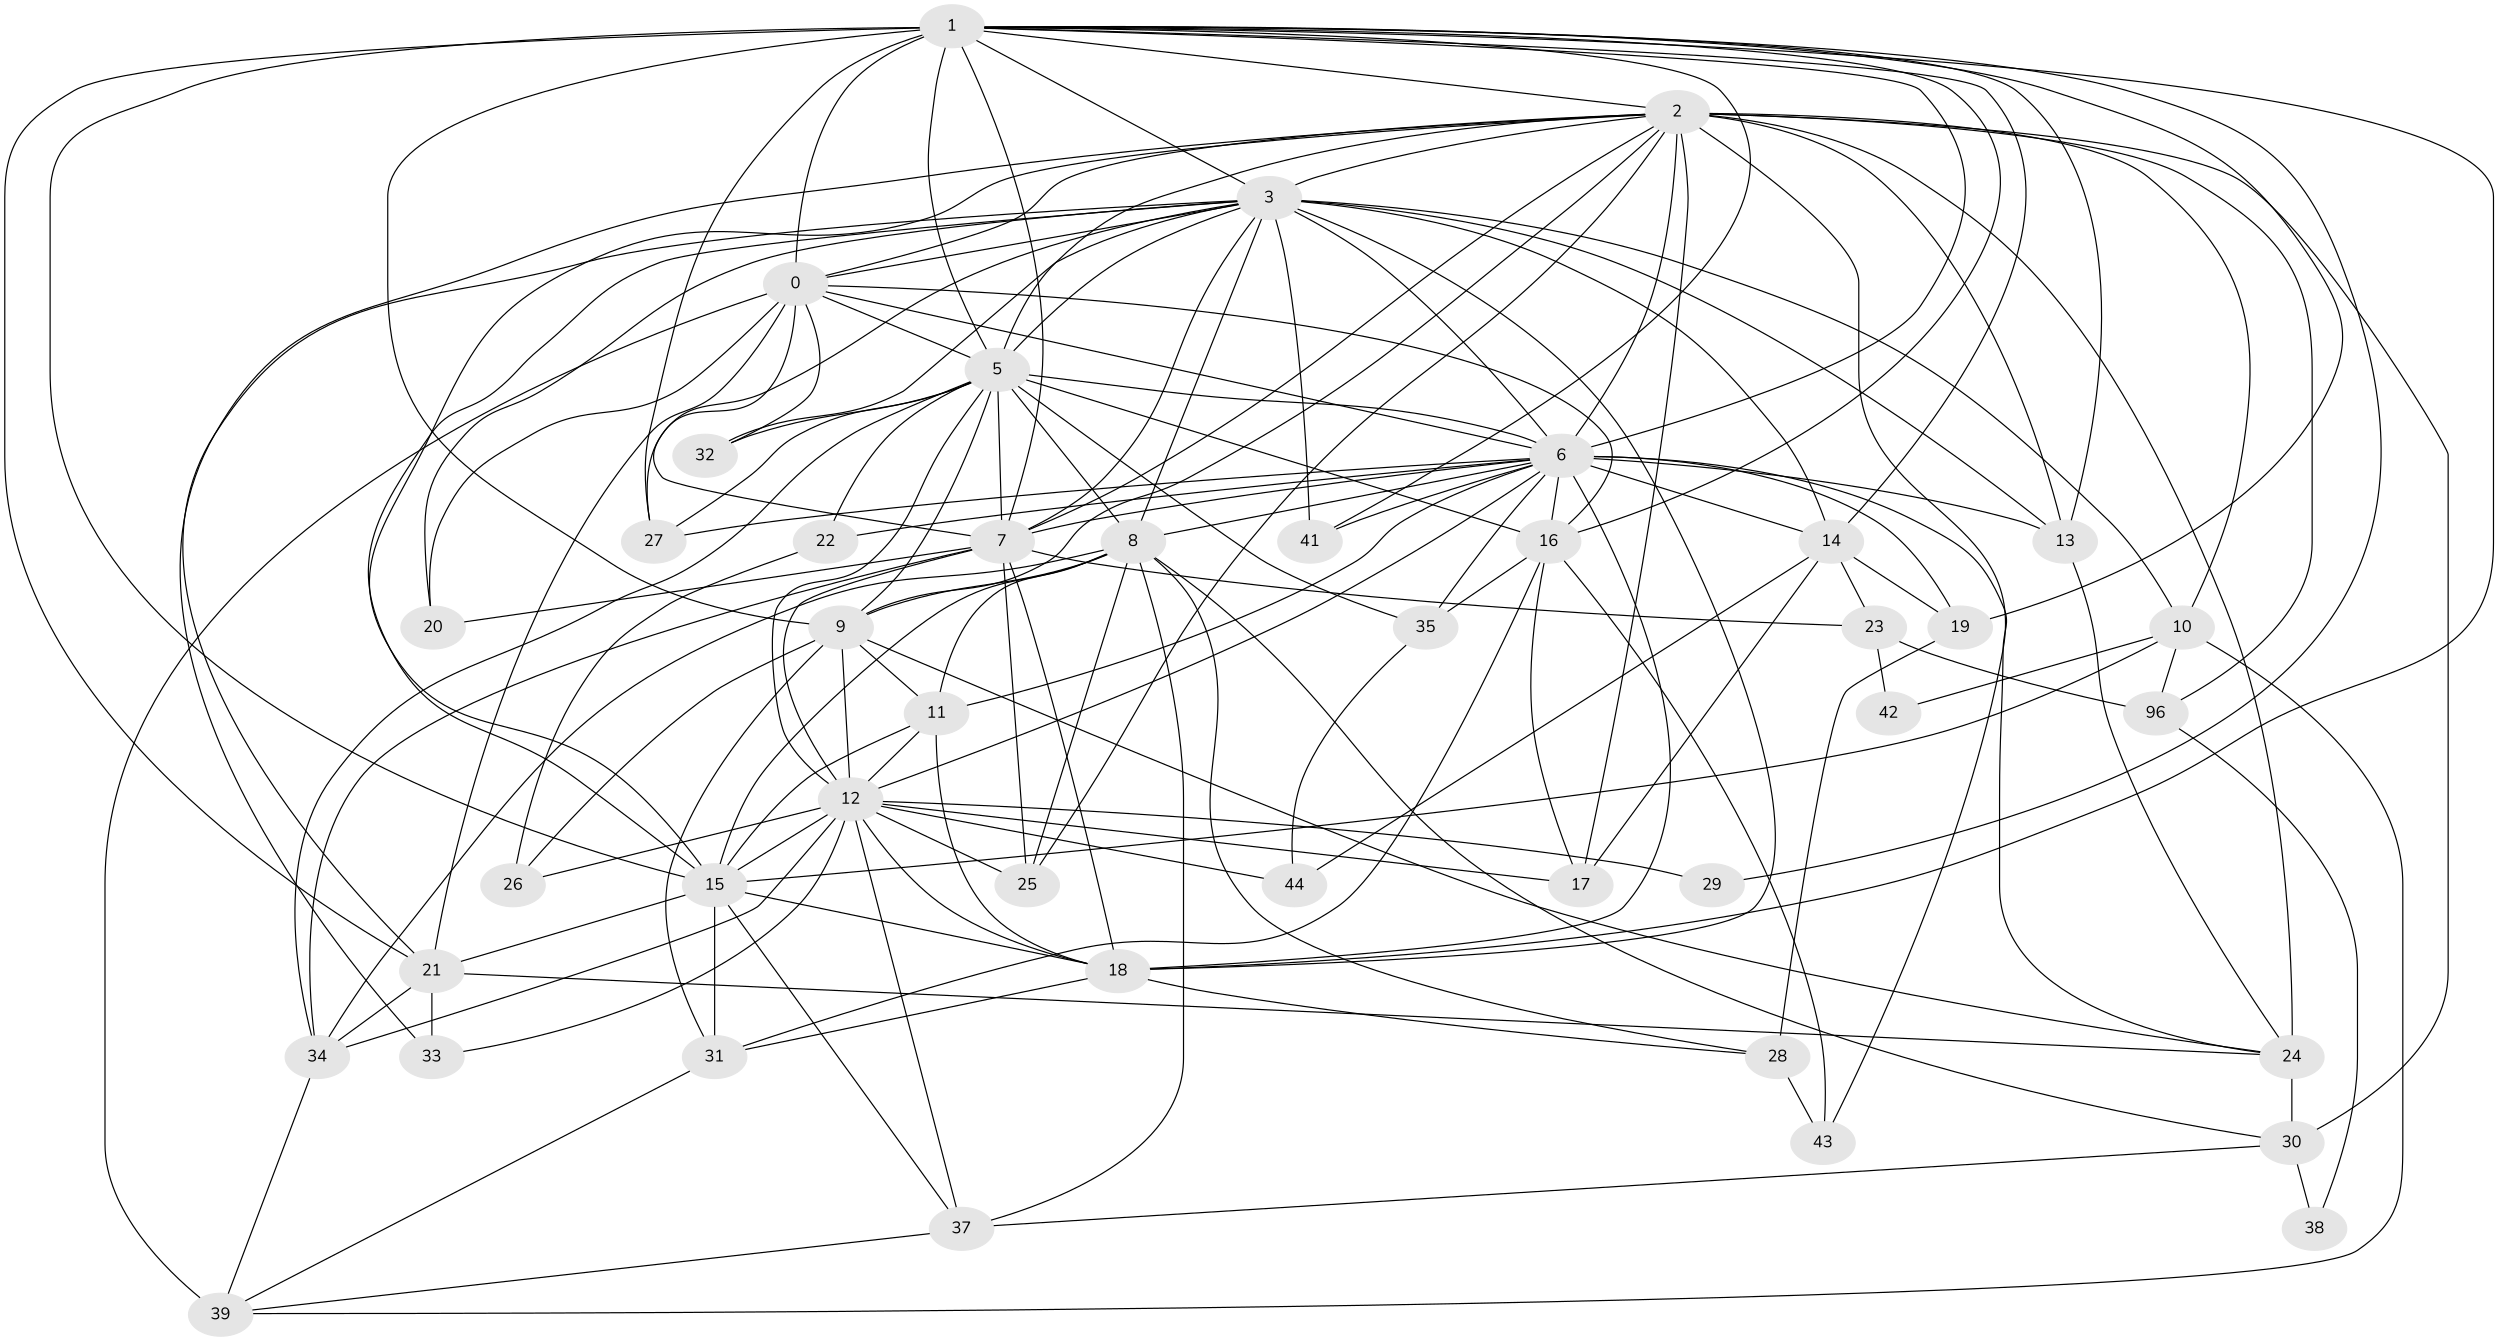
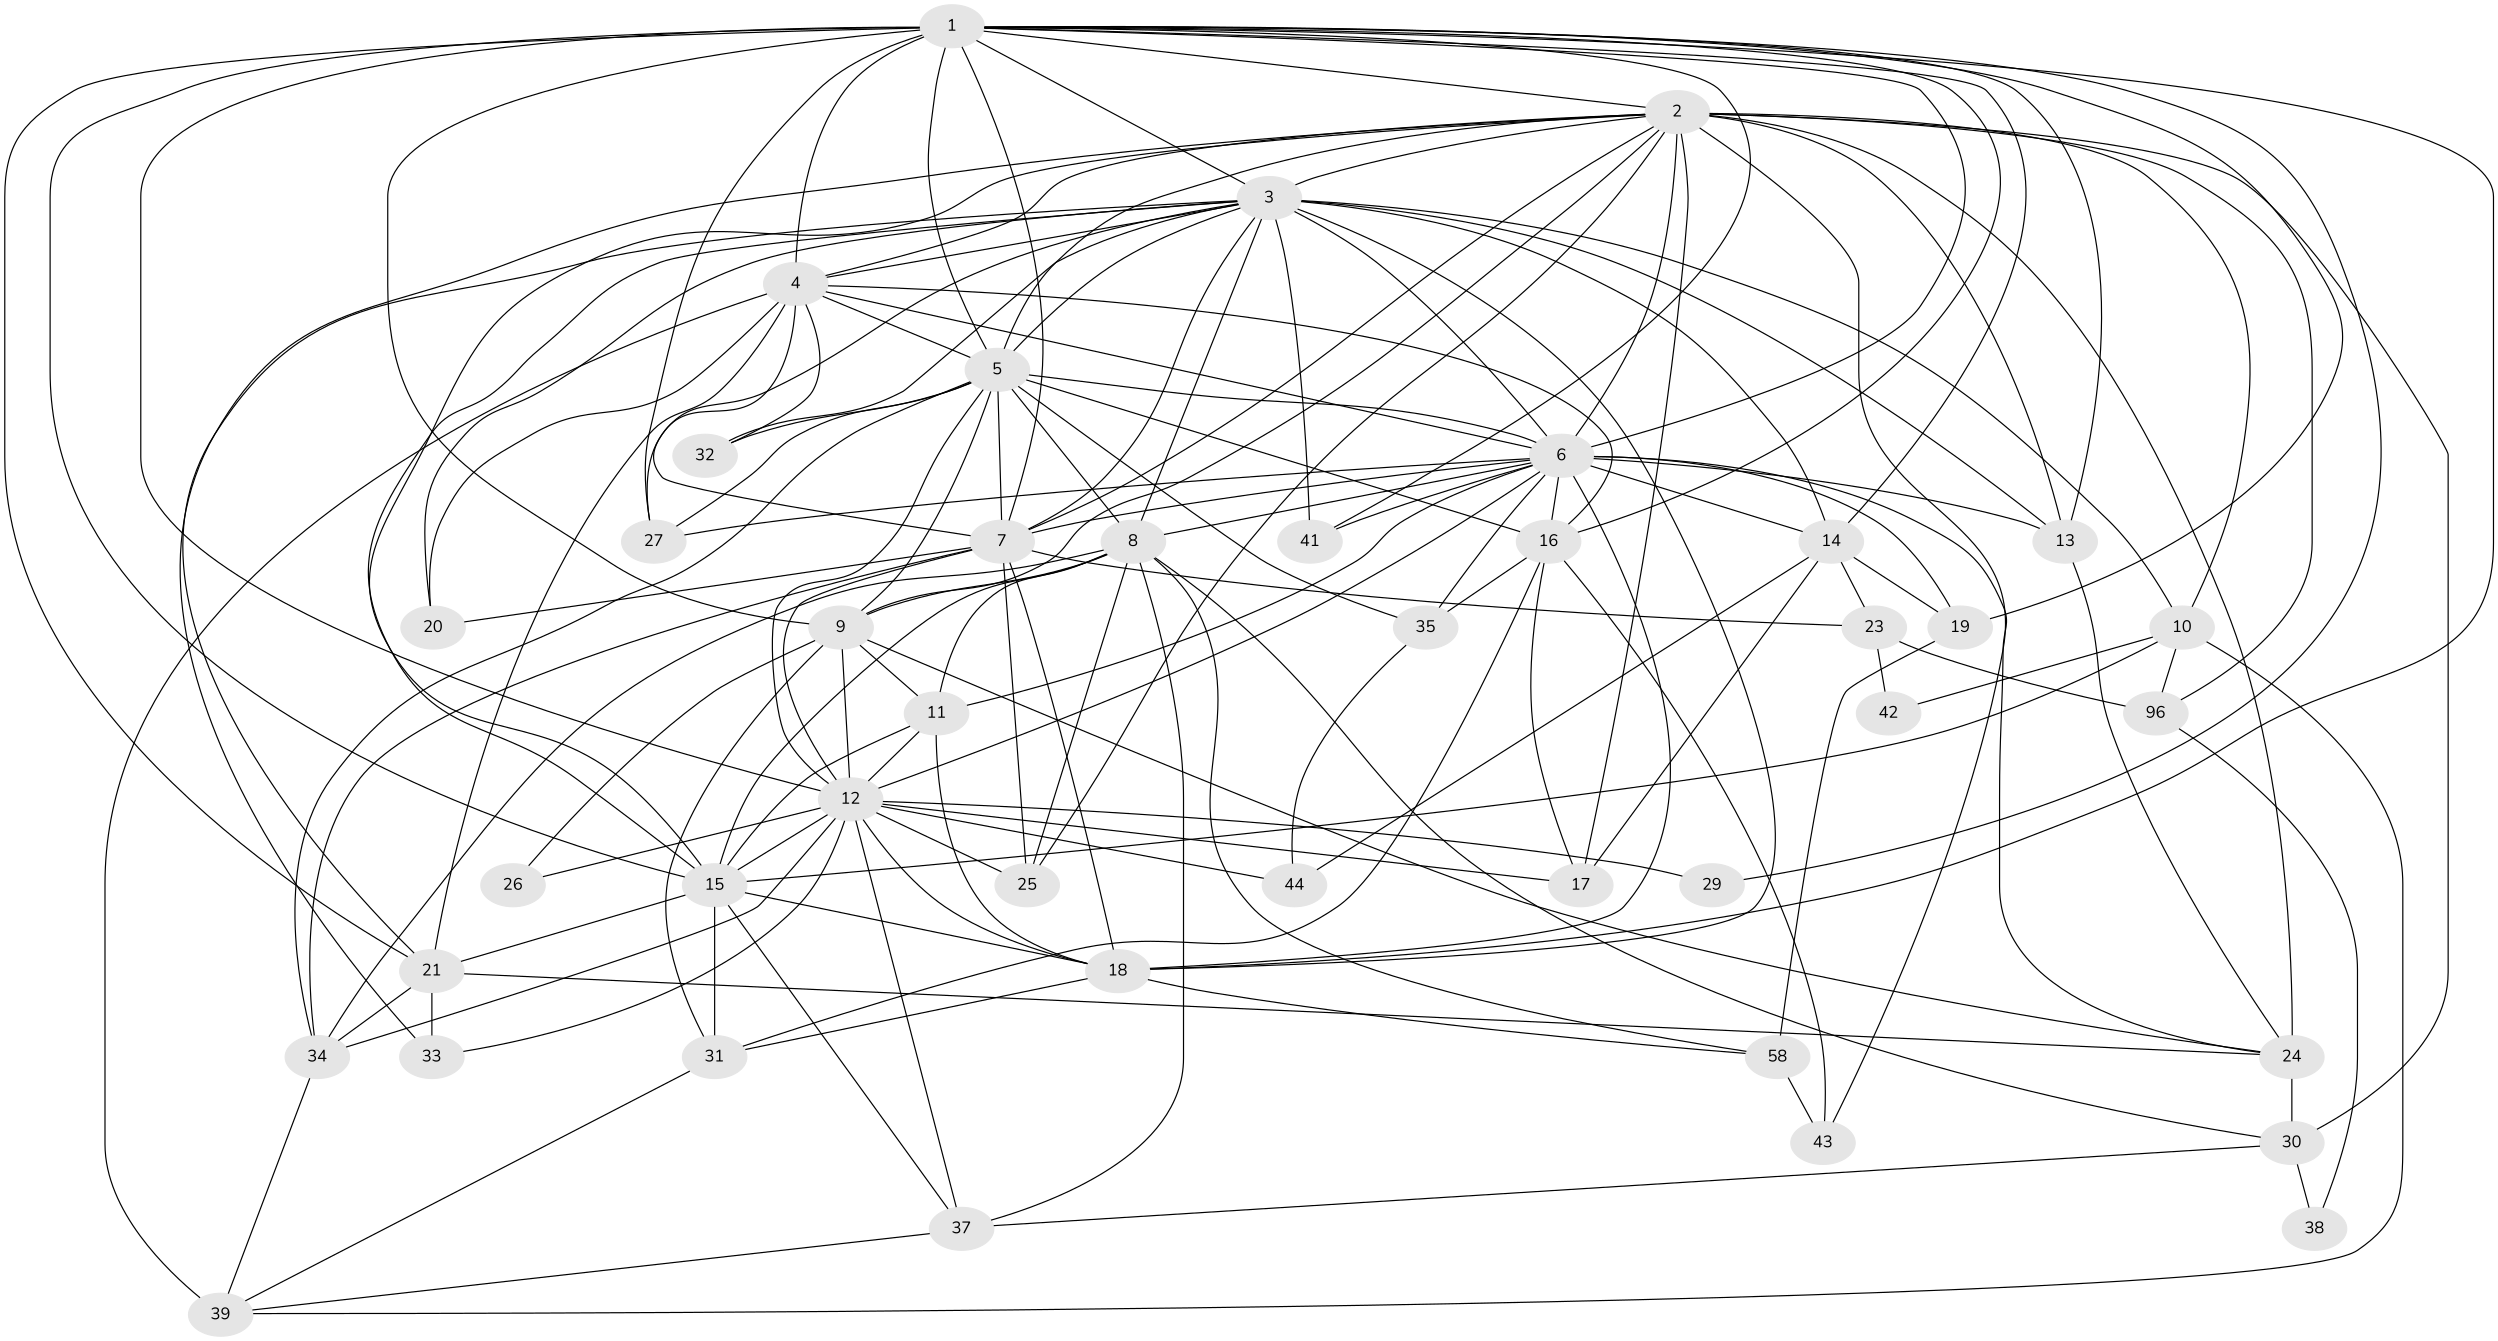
node "0": label "0" -> "4"
edge "1" -- "12": added
node "22": removed
node "28": label "28" -> "58"
